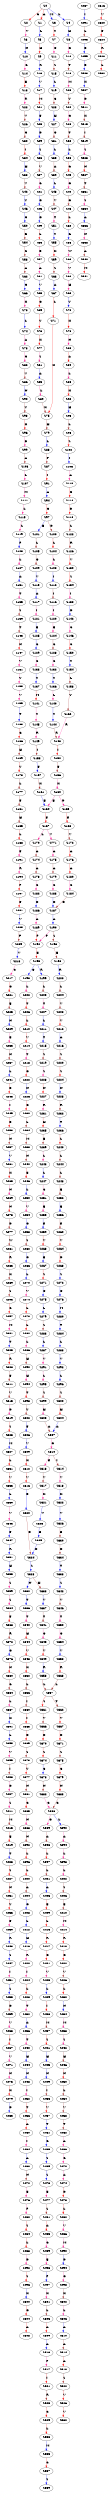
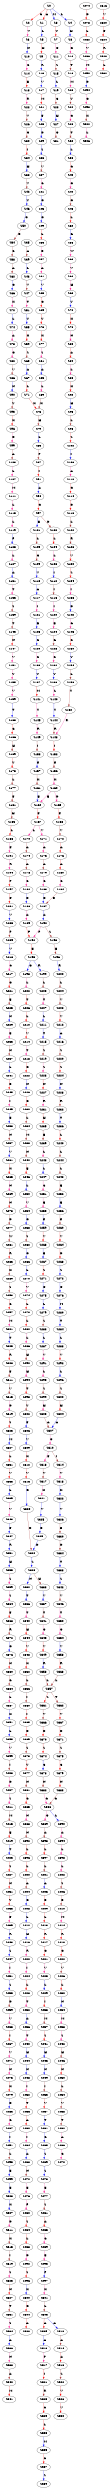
edge "S31" -> "S35": removed, label "L"
node "S771": label "S771" -> "S171"
edge "S249" -> "S253": color red -> blue
edge "S288" -> "S292": color blue -> red
edge "S483" -> "S487": added, label "G"
edge "S470" -> "S474": removed, label "A"
edge "S506" -> "S510": now "S505" -> "S510"
